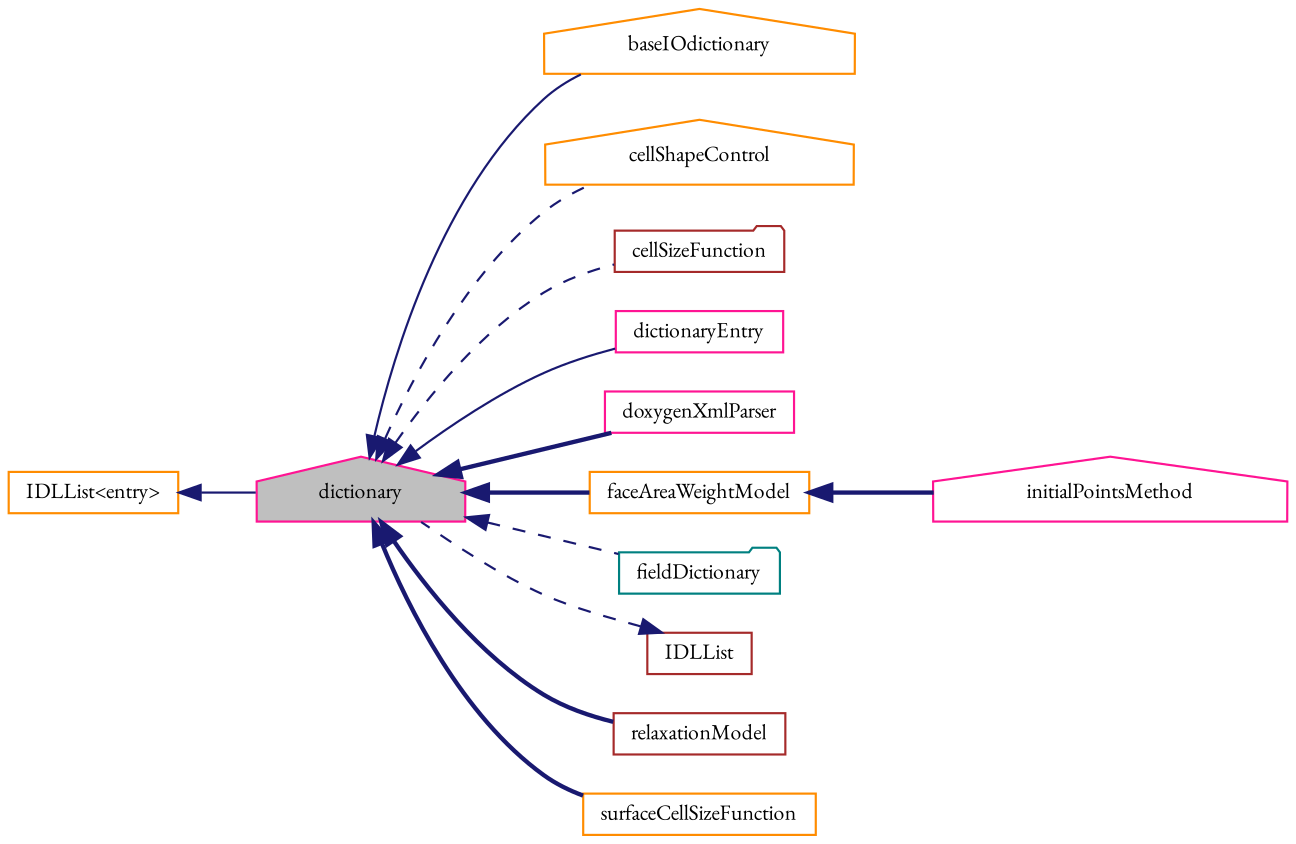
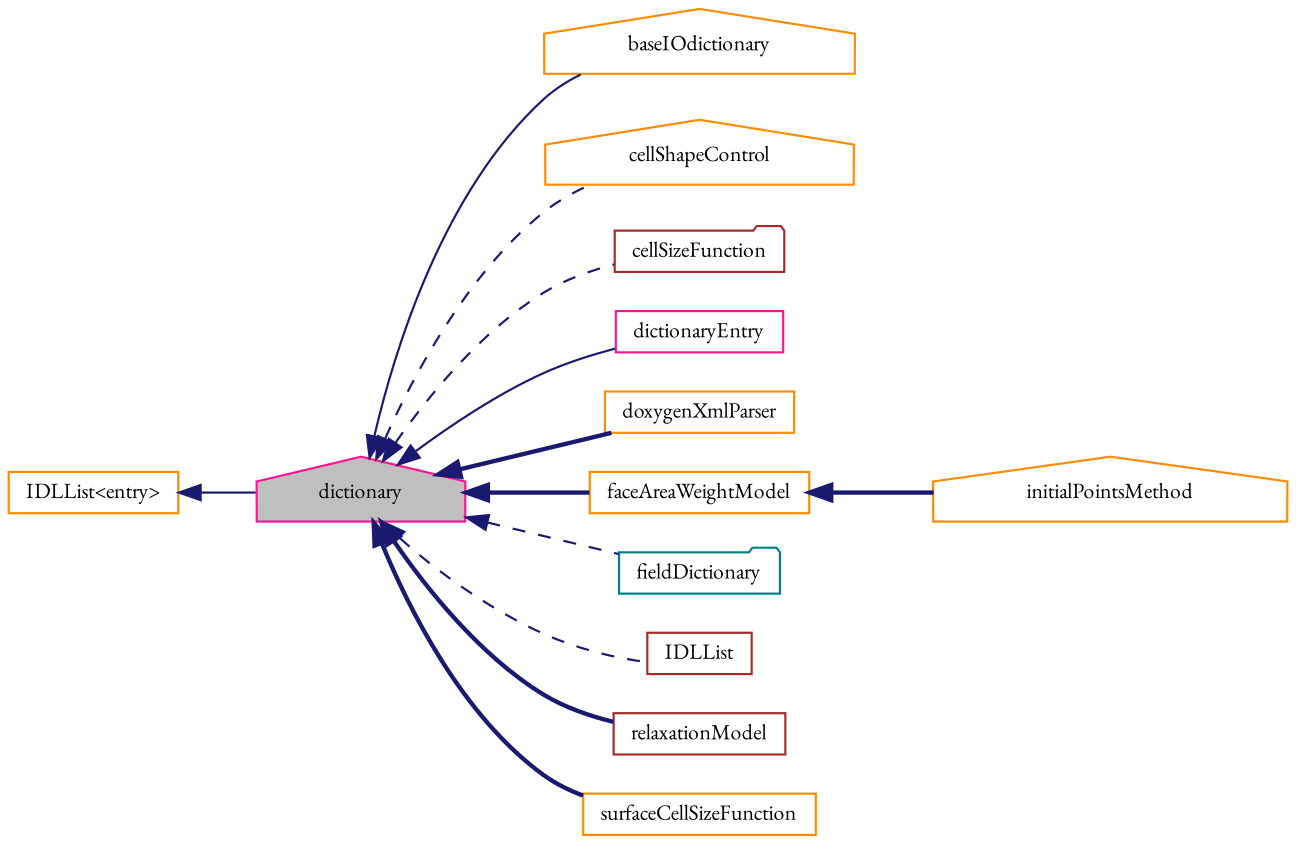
node "doxygenXmlParser": color deeppink -> darkorange
node "initialPointsMethod": color deeppink -> darkorange
edge "dictionary" -> "IDLList": reversed
